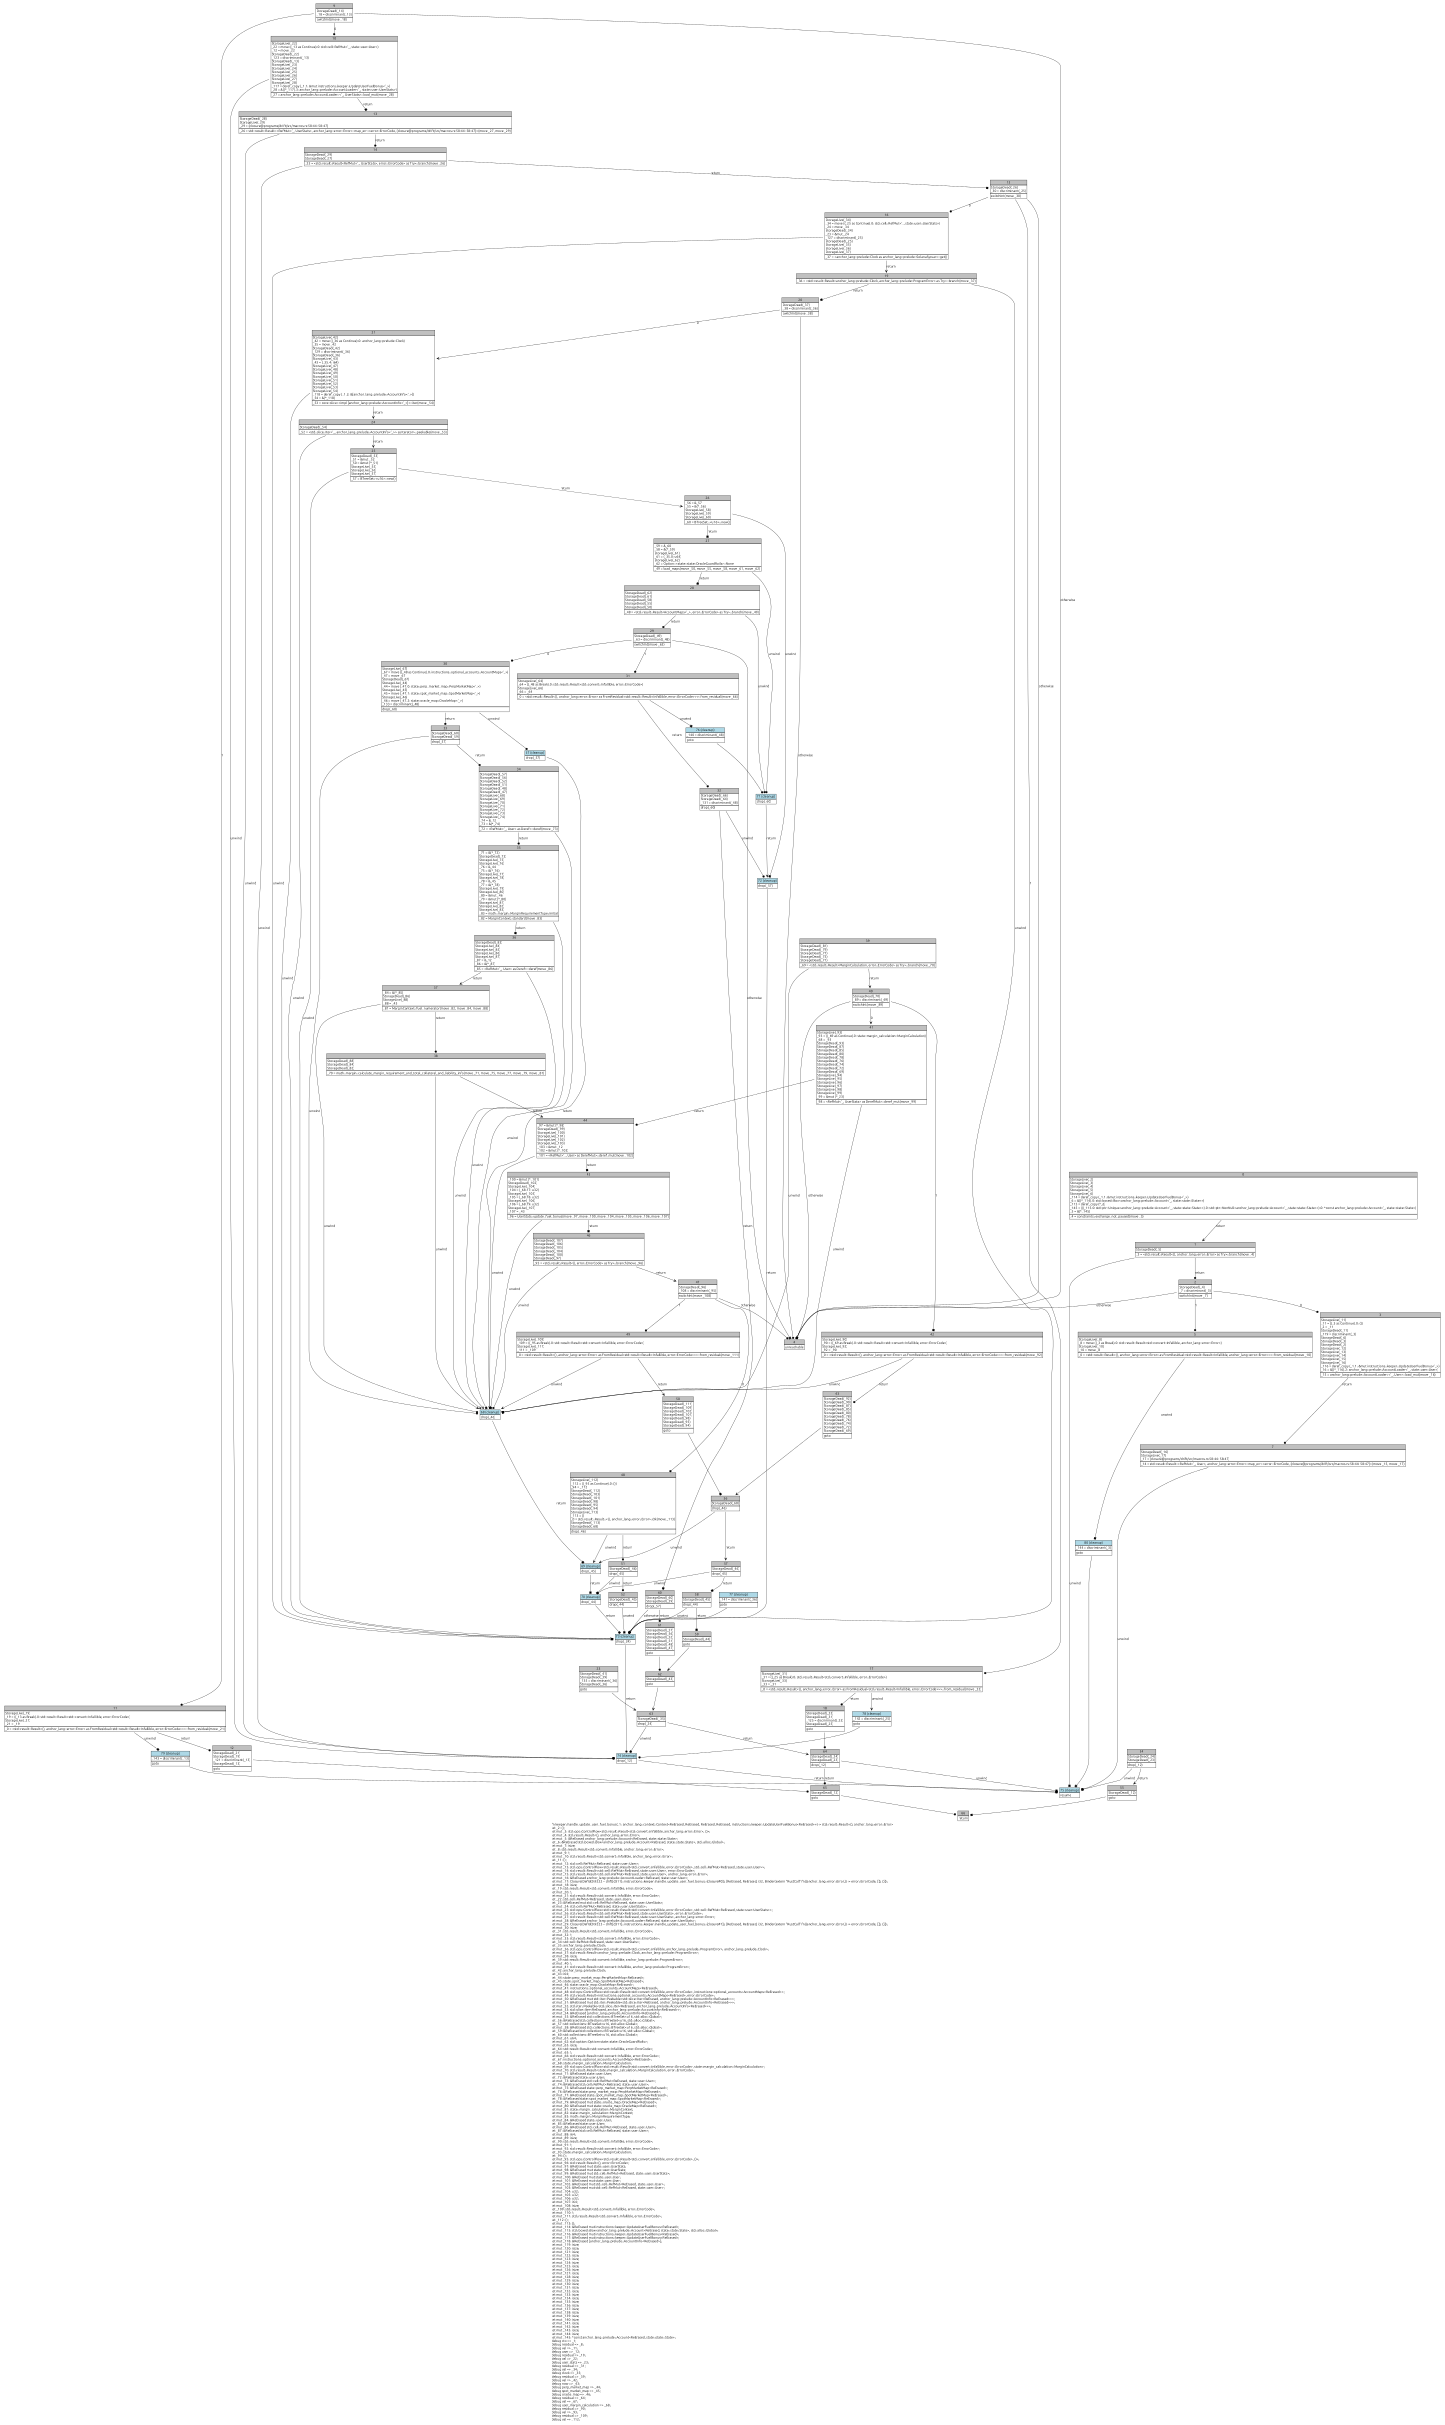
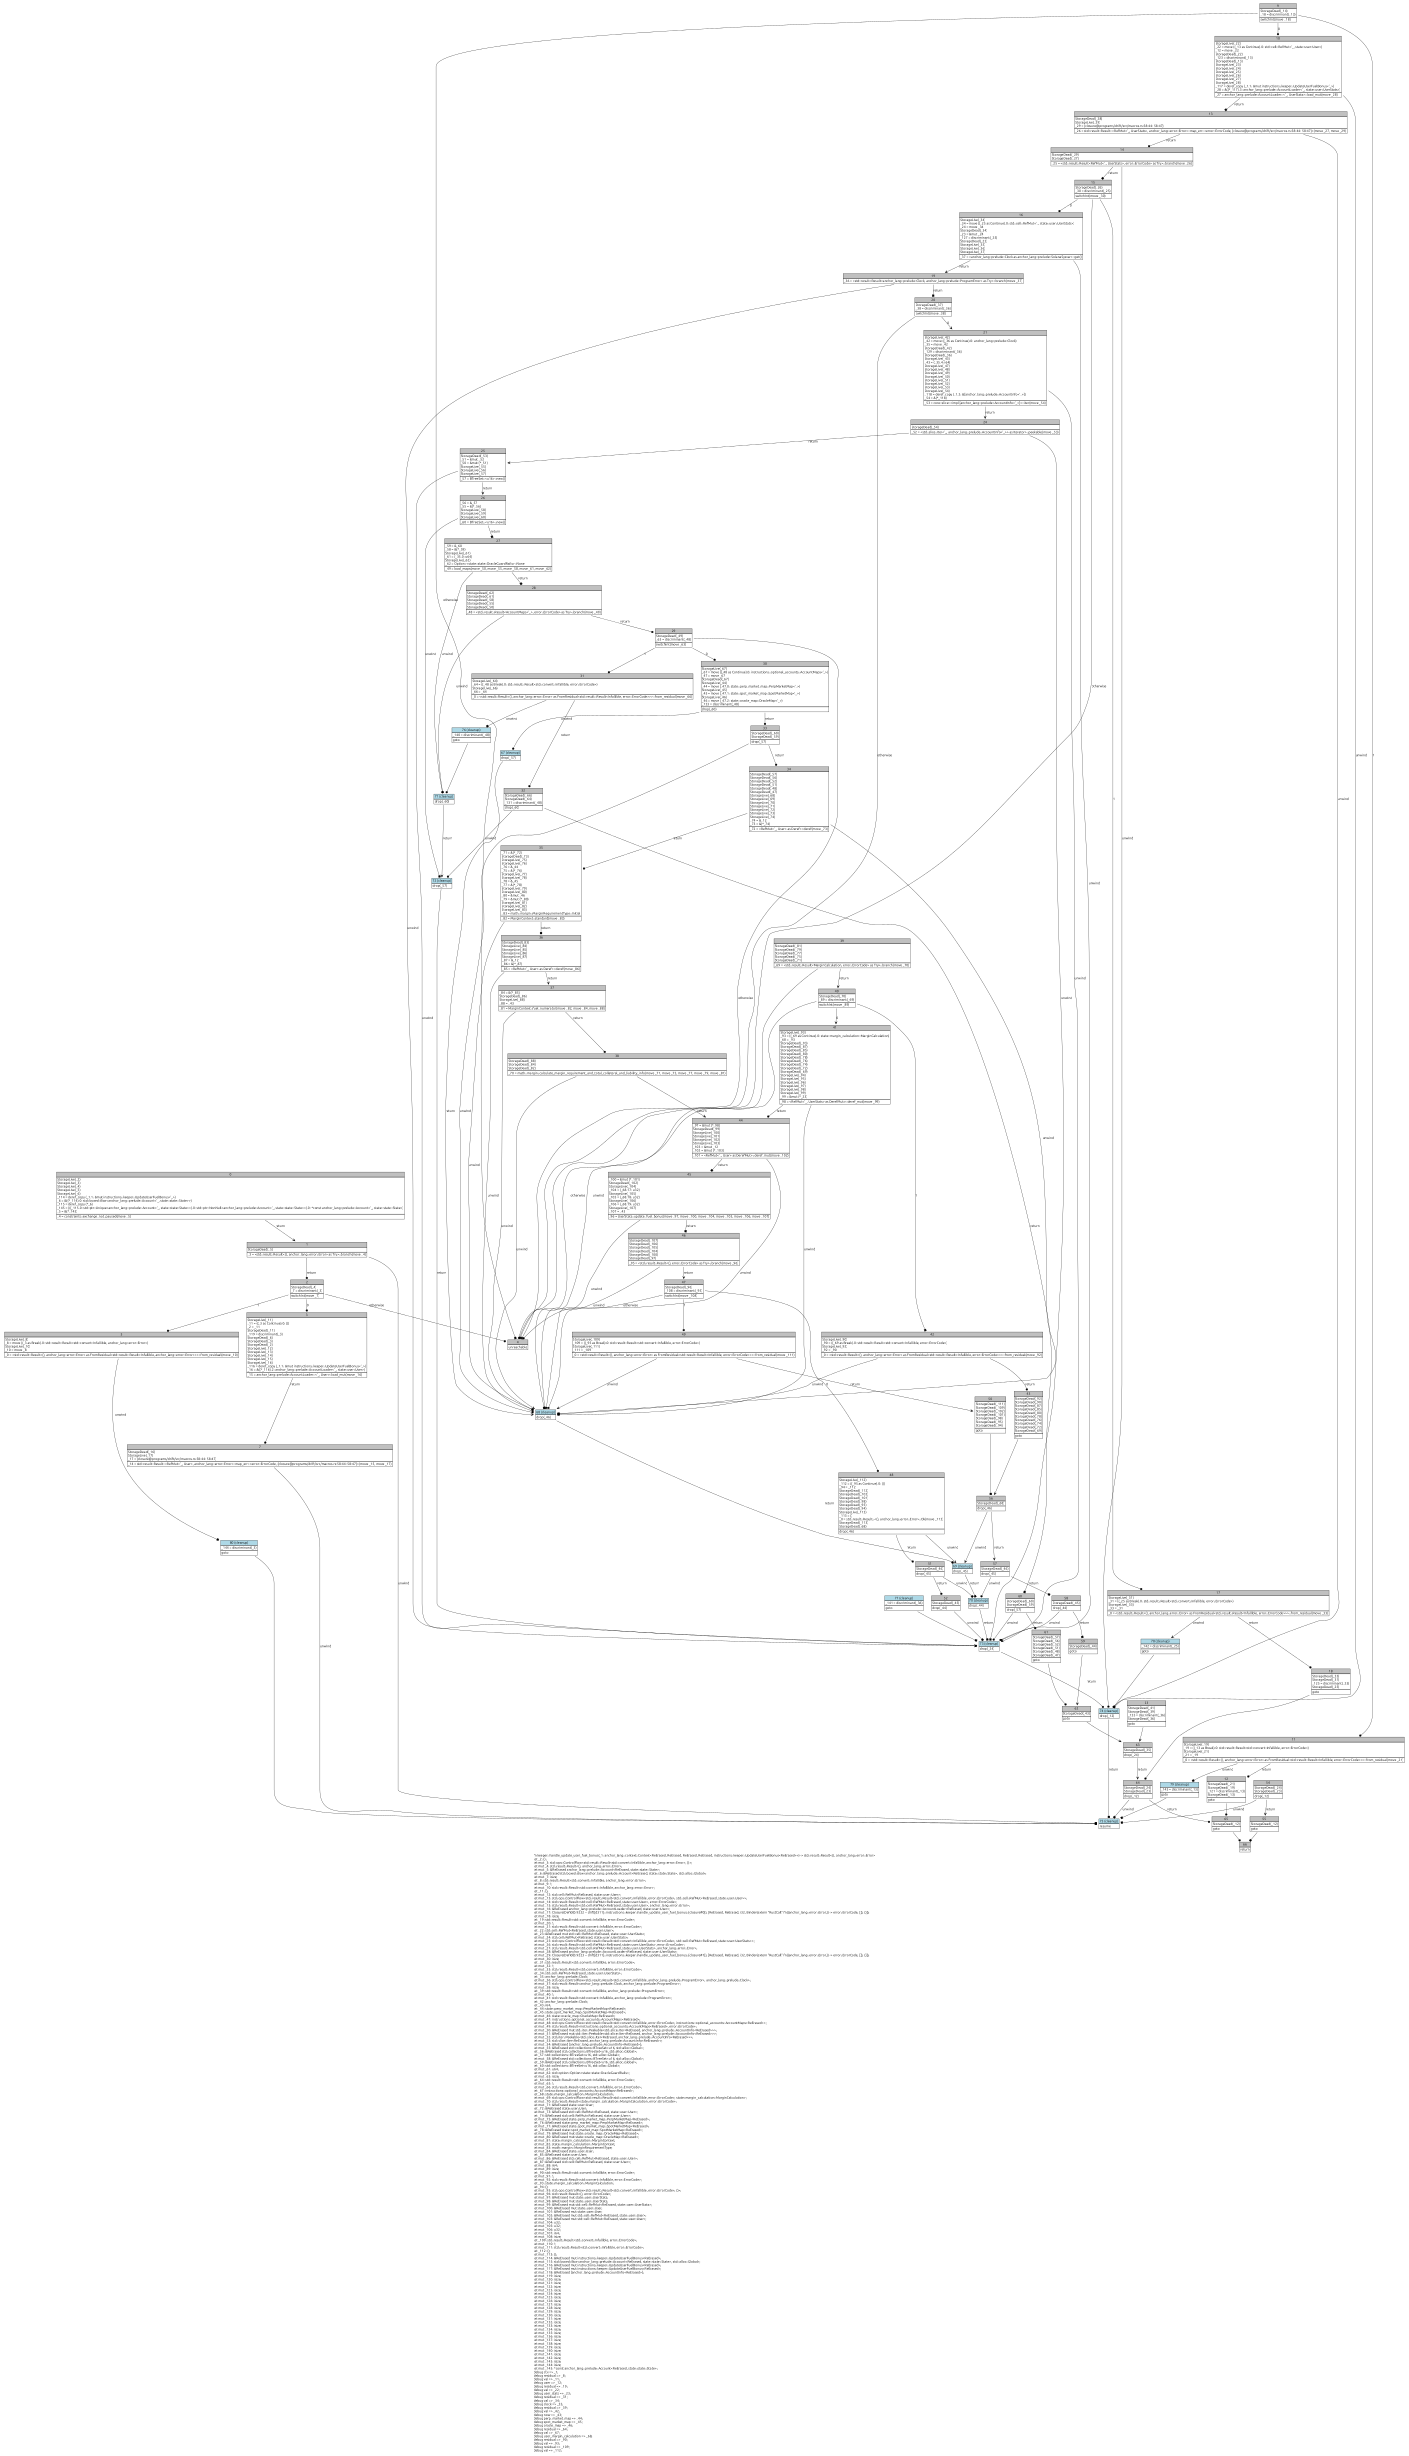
edge "36" -> "68 (cleanup)": arrowhead vee -> dot
edge "60" -> "73 (cleanup)": label "otherwise" -> "unwind"
edge "63" -> "74 (cleanup)": removed, label "unwind"
